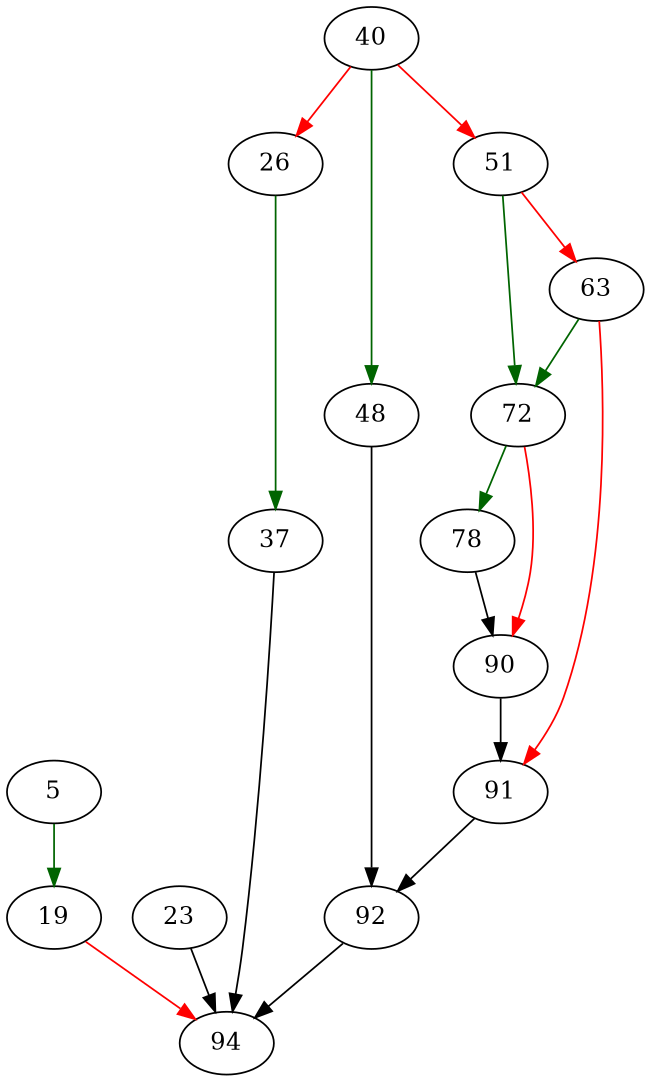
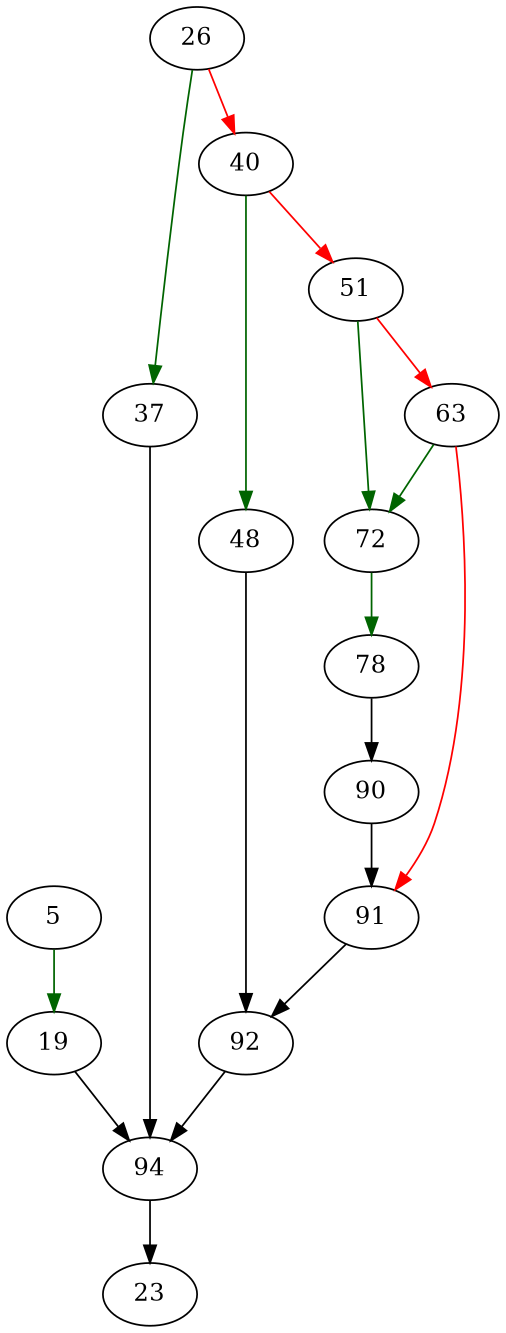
edge "40" -> "26": reversed
edge "72" -> "90": removed
edge "23" -> "94": reversed
edge "19" -> "94": color red -> black
